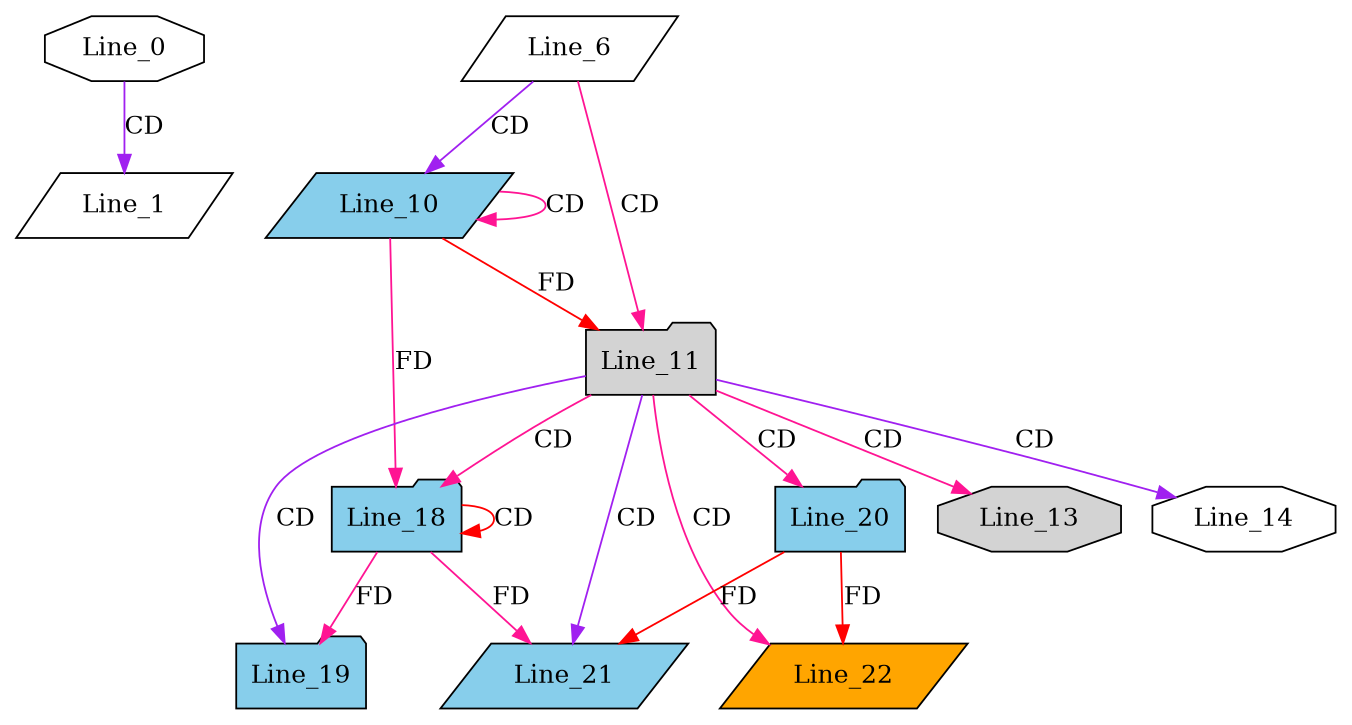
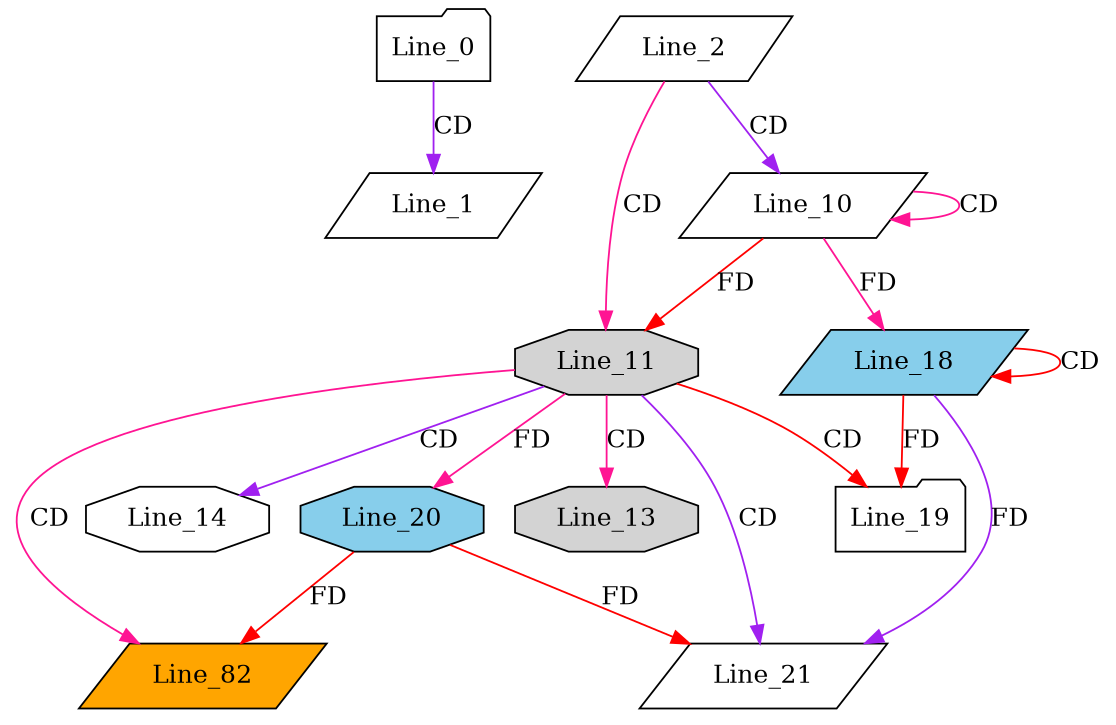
node "Line_0": shape octagon -> folder
node "Line_6": label "Line_6" -> "Line_2"
node "Line_10": fillcolor skyblue -> white
node "Line_11": shape folder -> octagon
edge "Line_11" -> "Line_18": removed, label "CD"
edge "Line_11" -> "Line_19": color purple -> red
edge "Line_11" -> "Line_20": label "CD" -> "FD"
node "Line_18": shape folder -> parallelogram
node "Line_20": shape folder -> octagon
edge "Line_18" -> "Line_19": color deeppink -> red
edge "Line_18" -> "Line_21": color deeppink -> purple
node "Line_19": fillcolor skyblue -> white
node "Line_21": fillcolor skyblue -> white
node "Line_22": label "Line_22" -> "Line_82"
